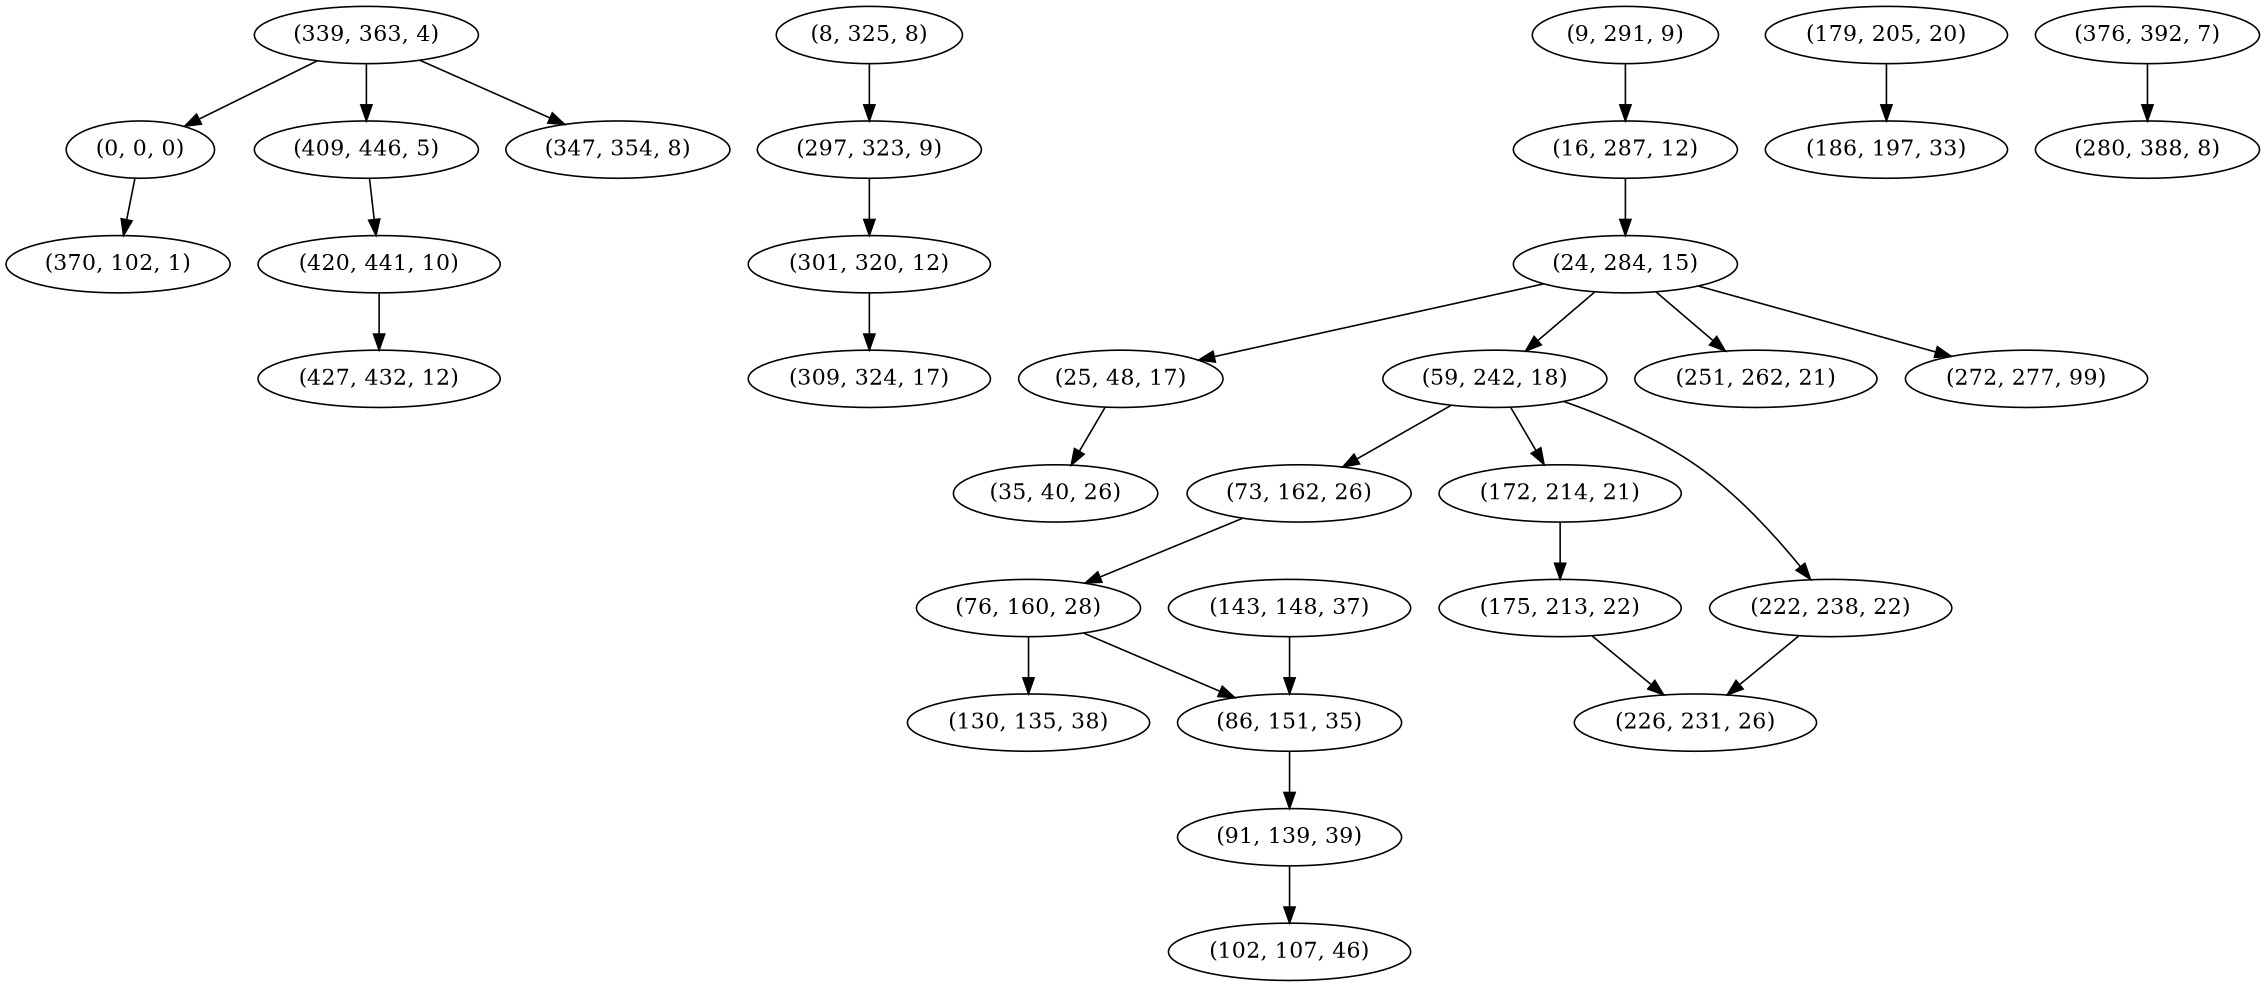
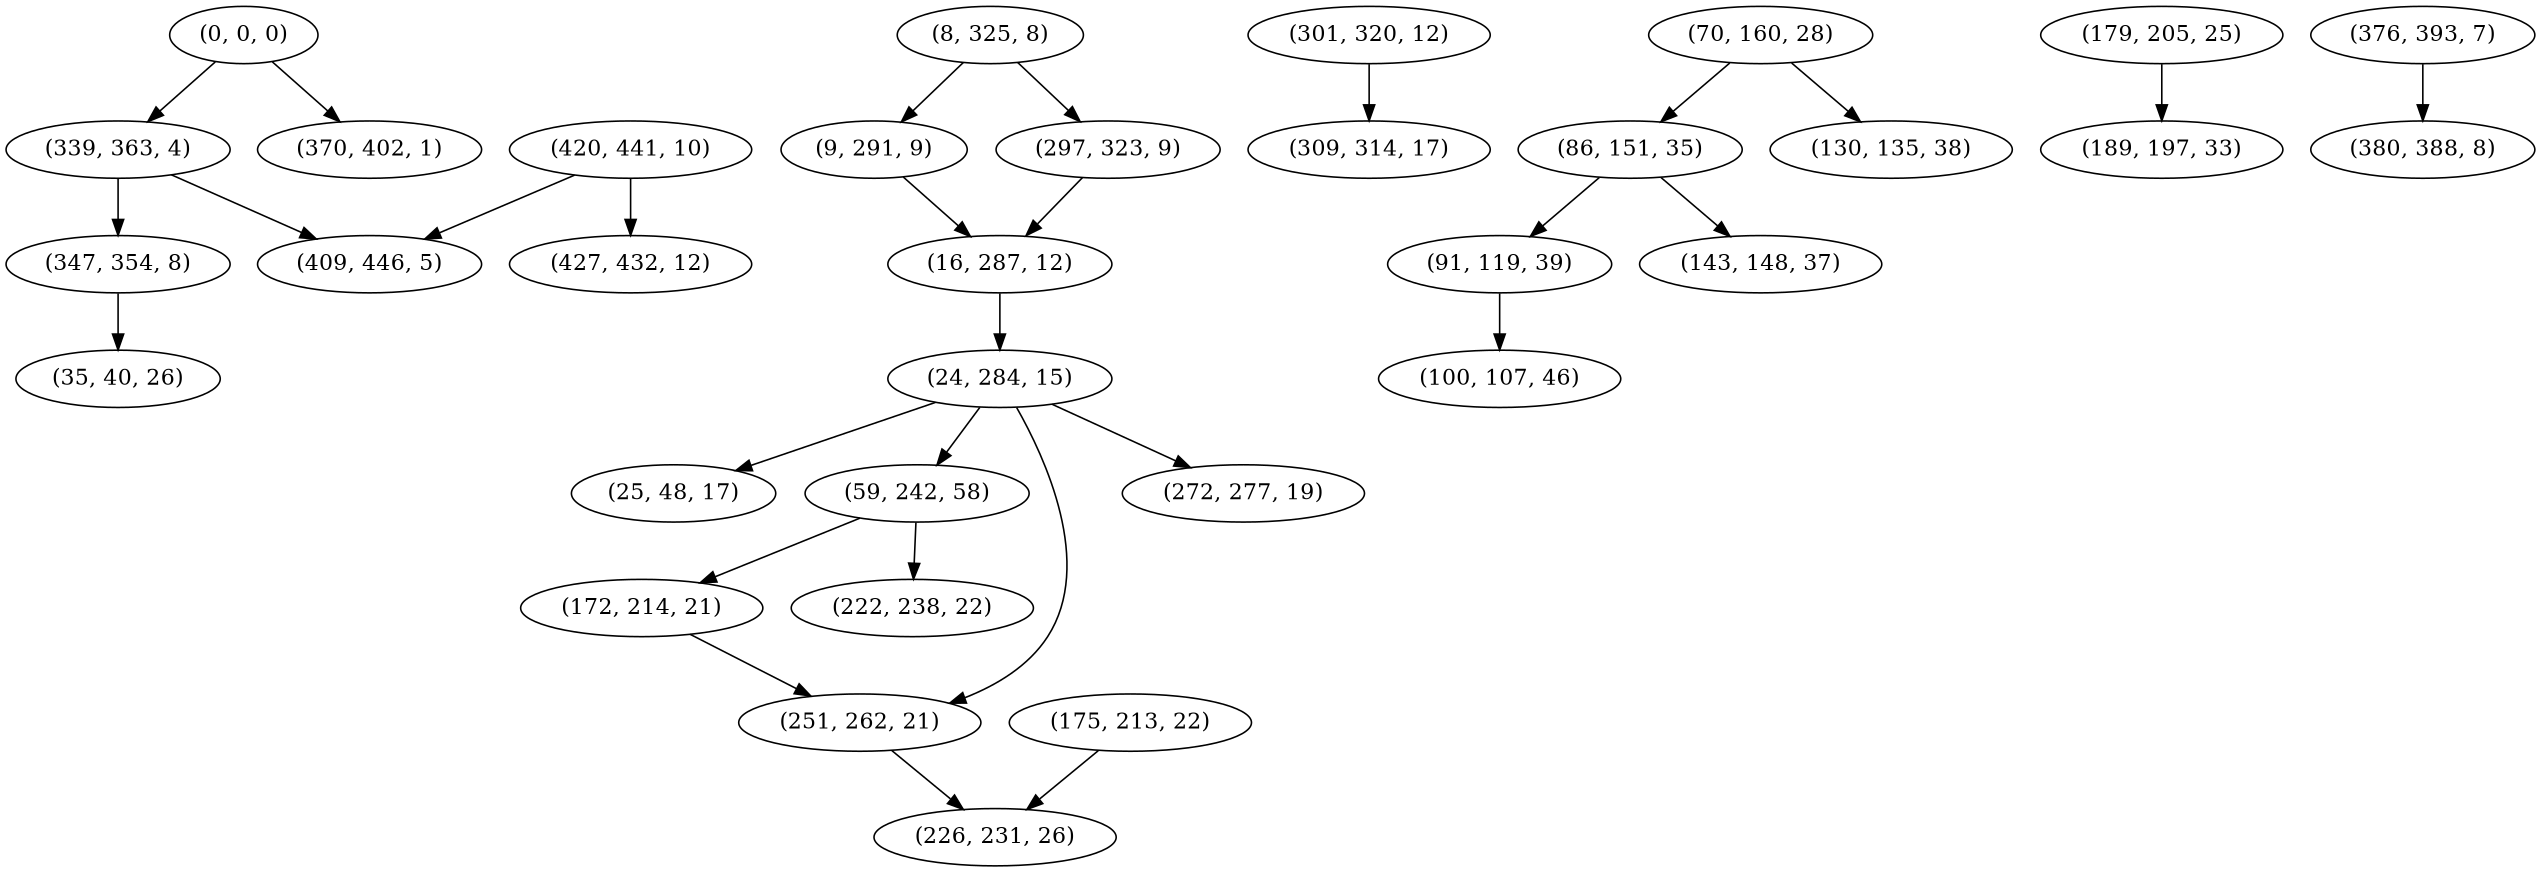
node "(179, 205, 20)": label "(179, 205, 20)" -> "(179, 205, 25)"
node "(376, 392, 7)": label "(376, 392, 7)" -> "(376, 393, 7)"
edge "(8, 325, 8)" -> "(9, 291, 9)": added
edge "(339, 363, 4)" -> "(0, 0, 0)": reversed
node "(186, 197, 33)": label "(186, 197, 33)" -> "(189, 197, 33)"
node "(280, 388, 8)": label "(280, 388, 8)" -> "(380, 388, 8)"
edge "(409, 446, 5)" -> "(420, 441, 10)": reversed
edge "(297, 323, 9)" -> "(301, 320, 12)": now "(297, 323, 9)" -> "(16, 287, 12)"
node "(370, 102, 1)": label "(370, 102, 1)" -> "(370, 402, 1)"
node "(309, 324, 17)": label "(309, 324, 17)" -> "(309, 314, 17)"
node "(59, 242, 18)": label "(59, 242, 18)" -> "(59, 242, 58)"
node "(272, 277, 99)": label "(272, 277, 99)" -> "(272, 277, 19)"
edge "(25, 48, 17)" -> "(35, 40, 26)": now "(347, 354, 8)" -> "(35, 40, 26)"
node "(73, 162, 26)": removed
edge "(172, 214, 21)" -> "(175, 213, 22)": now "(172, 214, 21)" -> "(251, 262, 21)"
node "(76, 160, 28)": label "(76, 160, 28)" -> "(70, 160, 28)"
edge "(143, 148, 37)" -> "(86, 151, 35)": reversed
edge "(222, 238, 22)" -> "(226, 231, 26)": now "(251, 262, 21)" -> "(226, 231, 26)"
node "(91, 139, 39)": label "(91, 139, 39)" -> "(91, 119, 39)"
node "(102, 107, 46)": label "(102, 107, 46)" -> "(100, 107, 46)"
